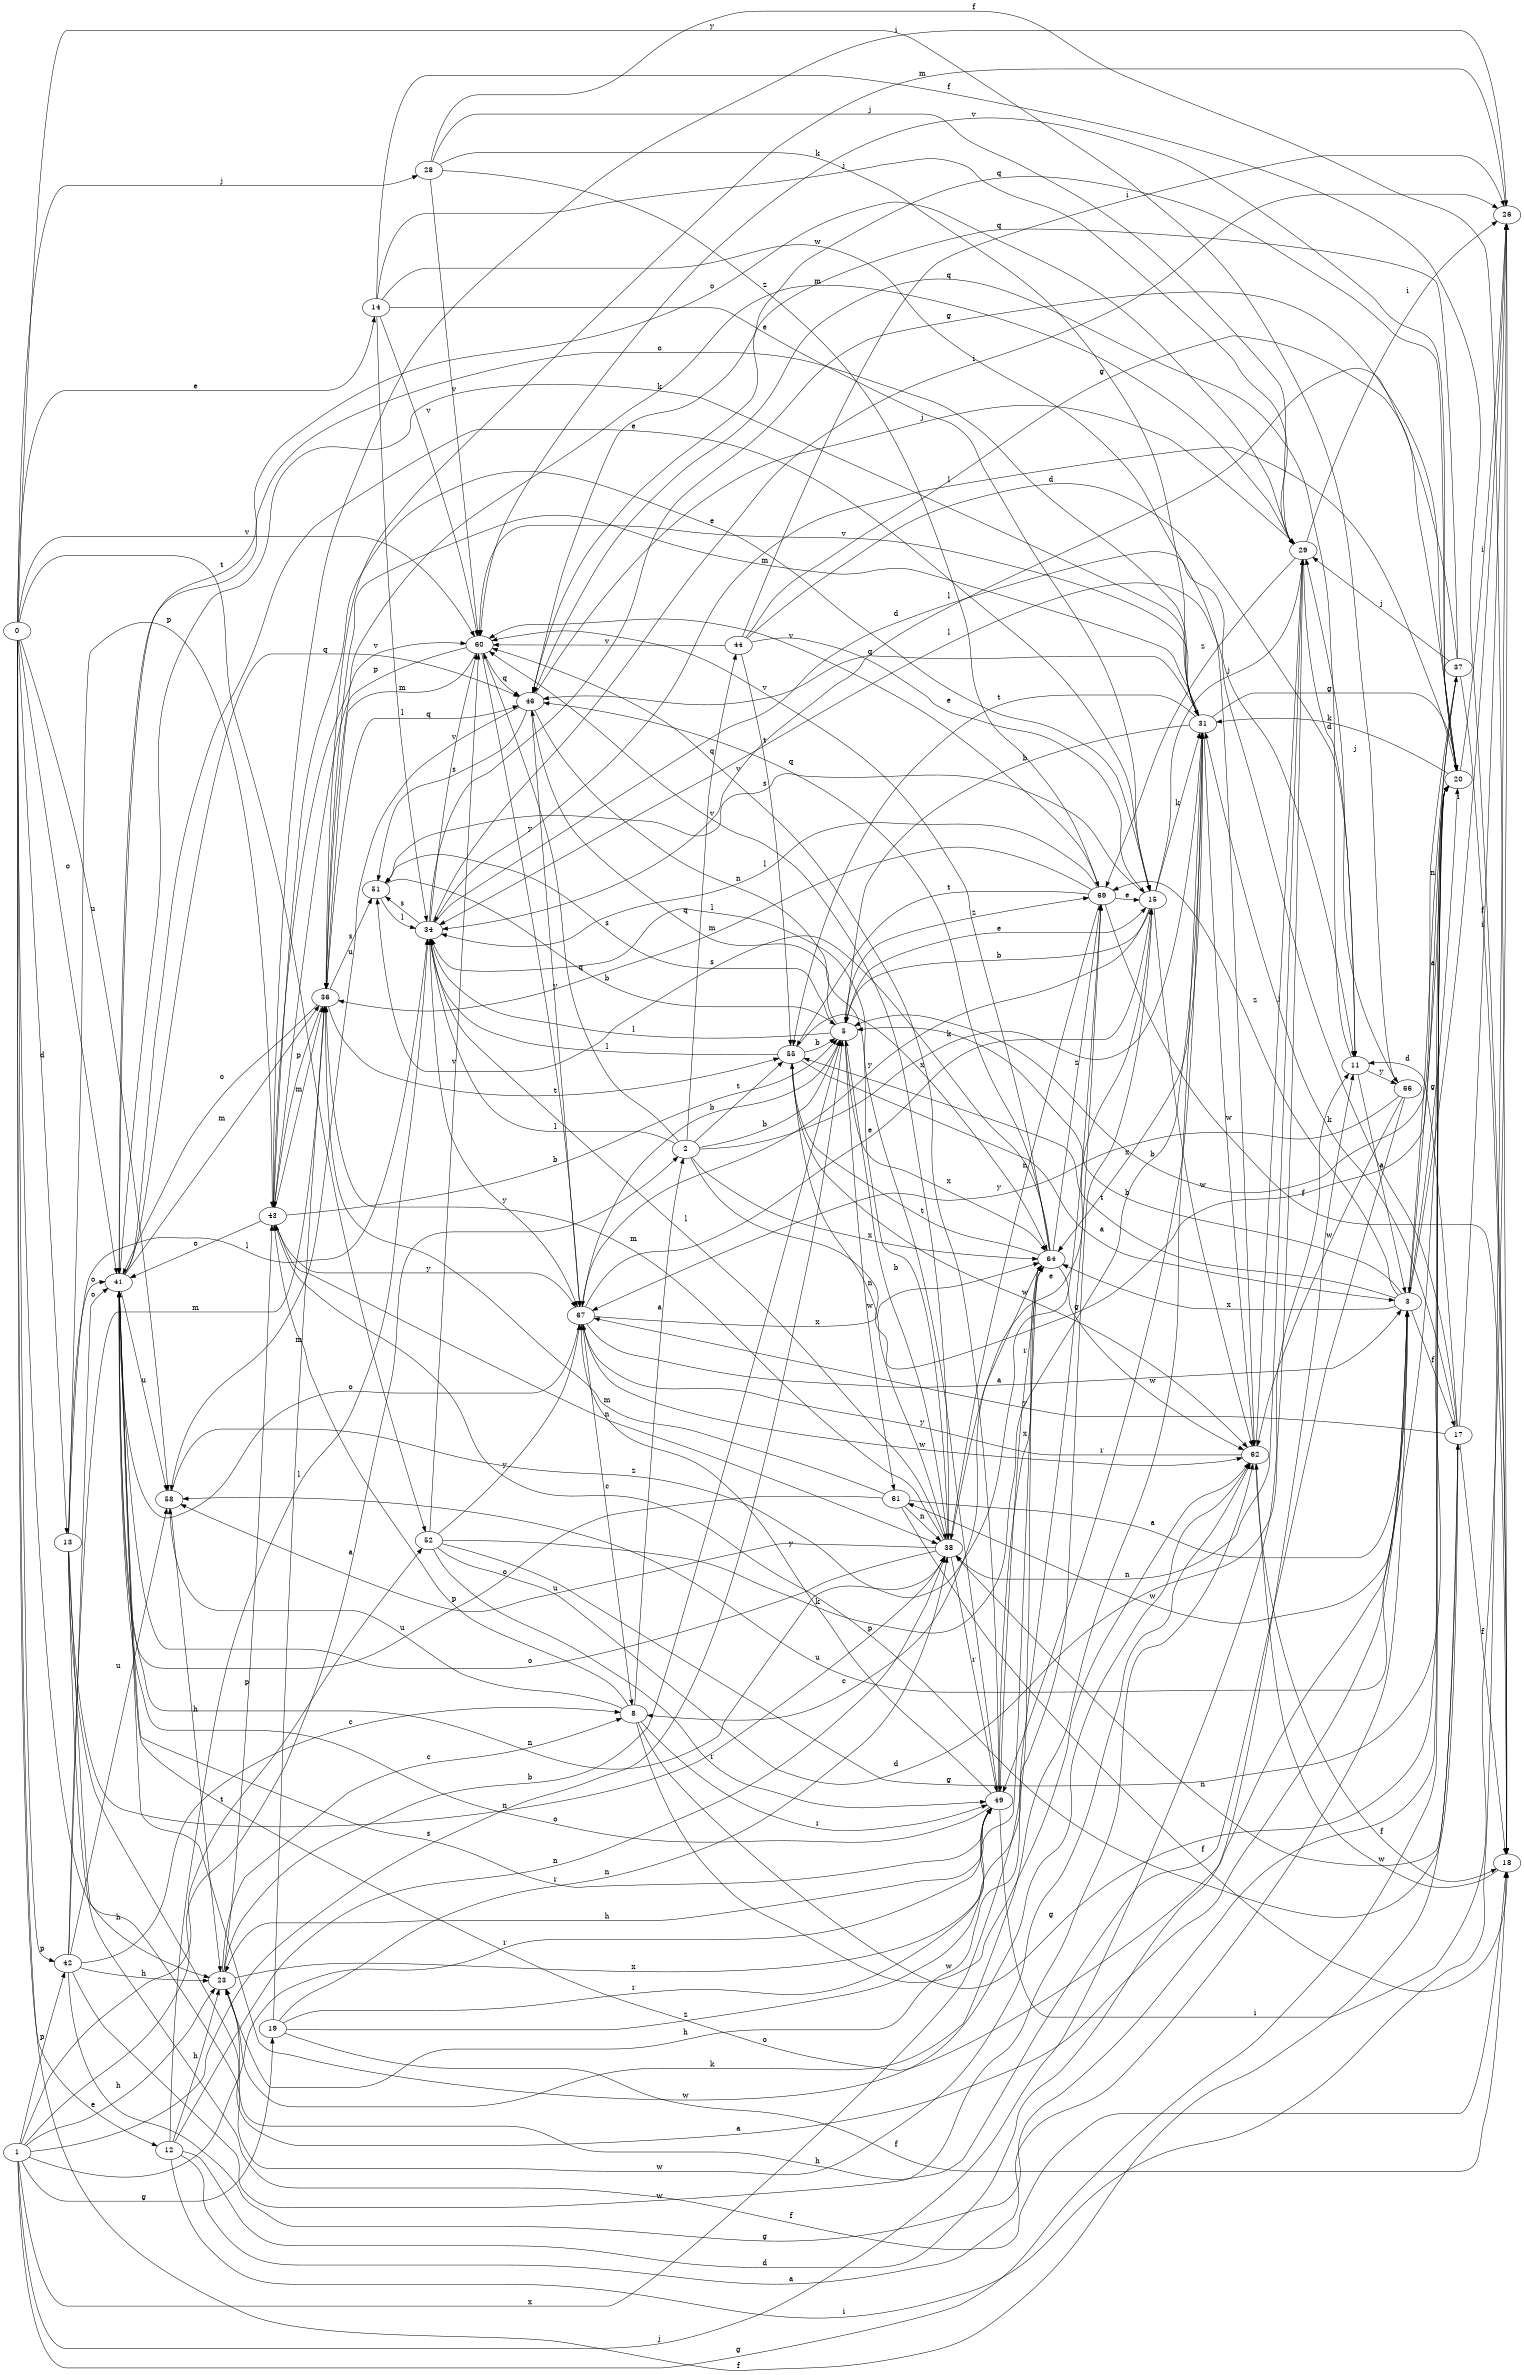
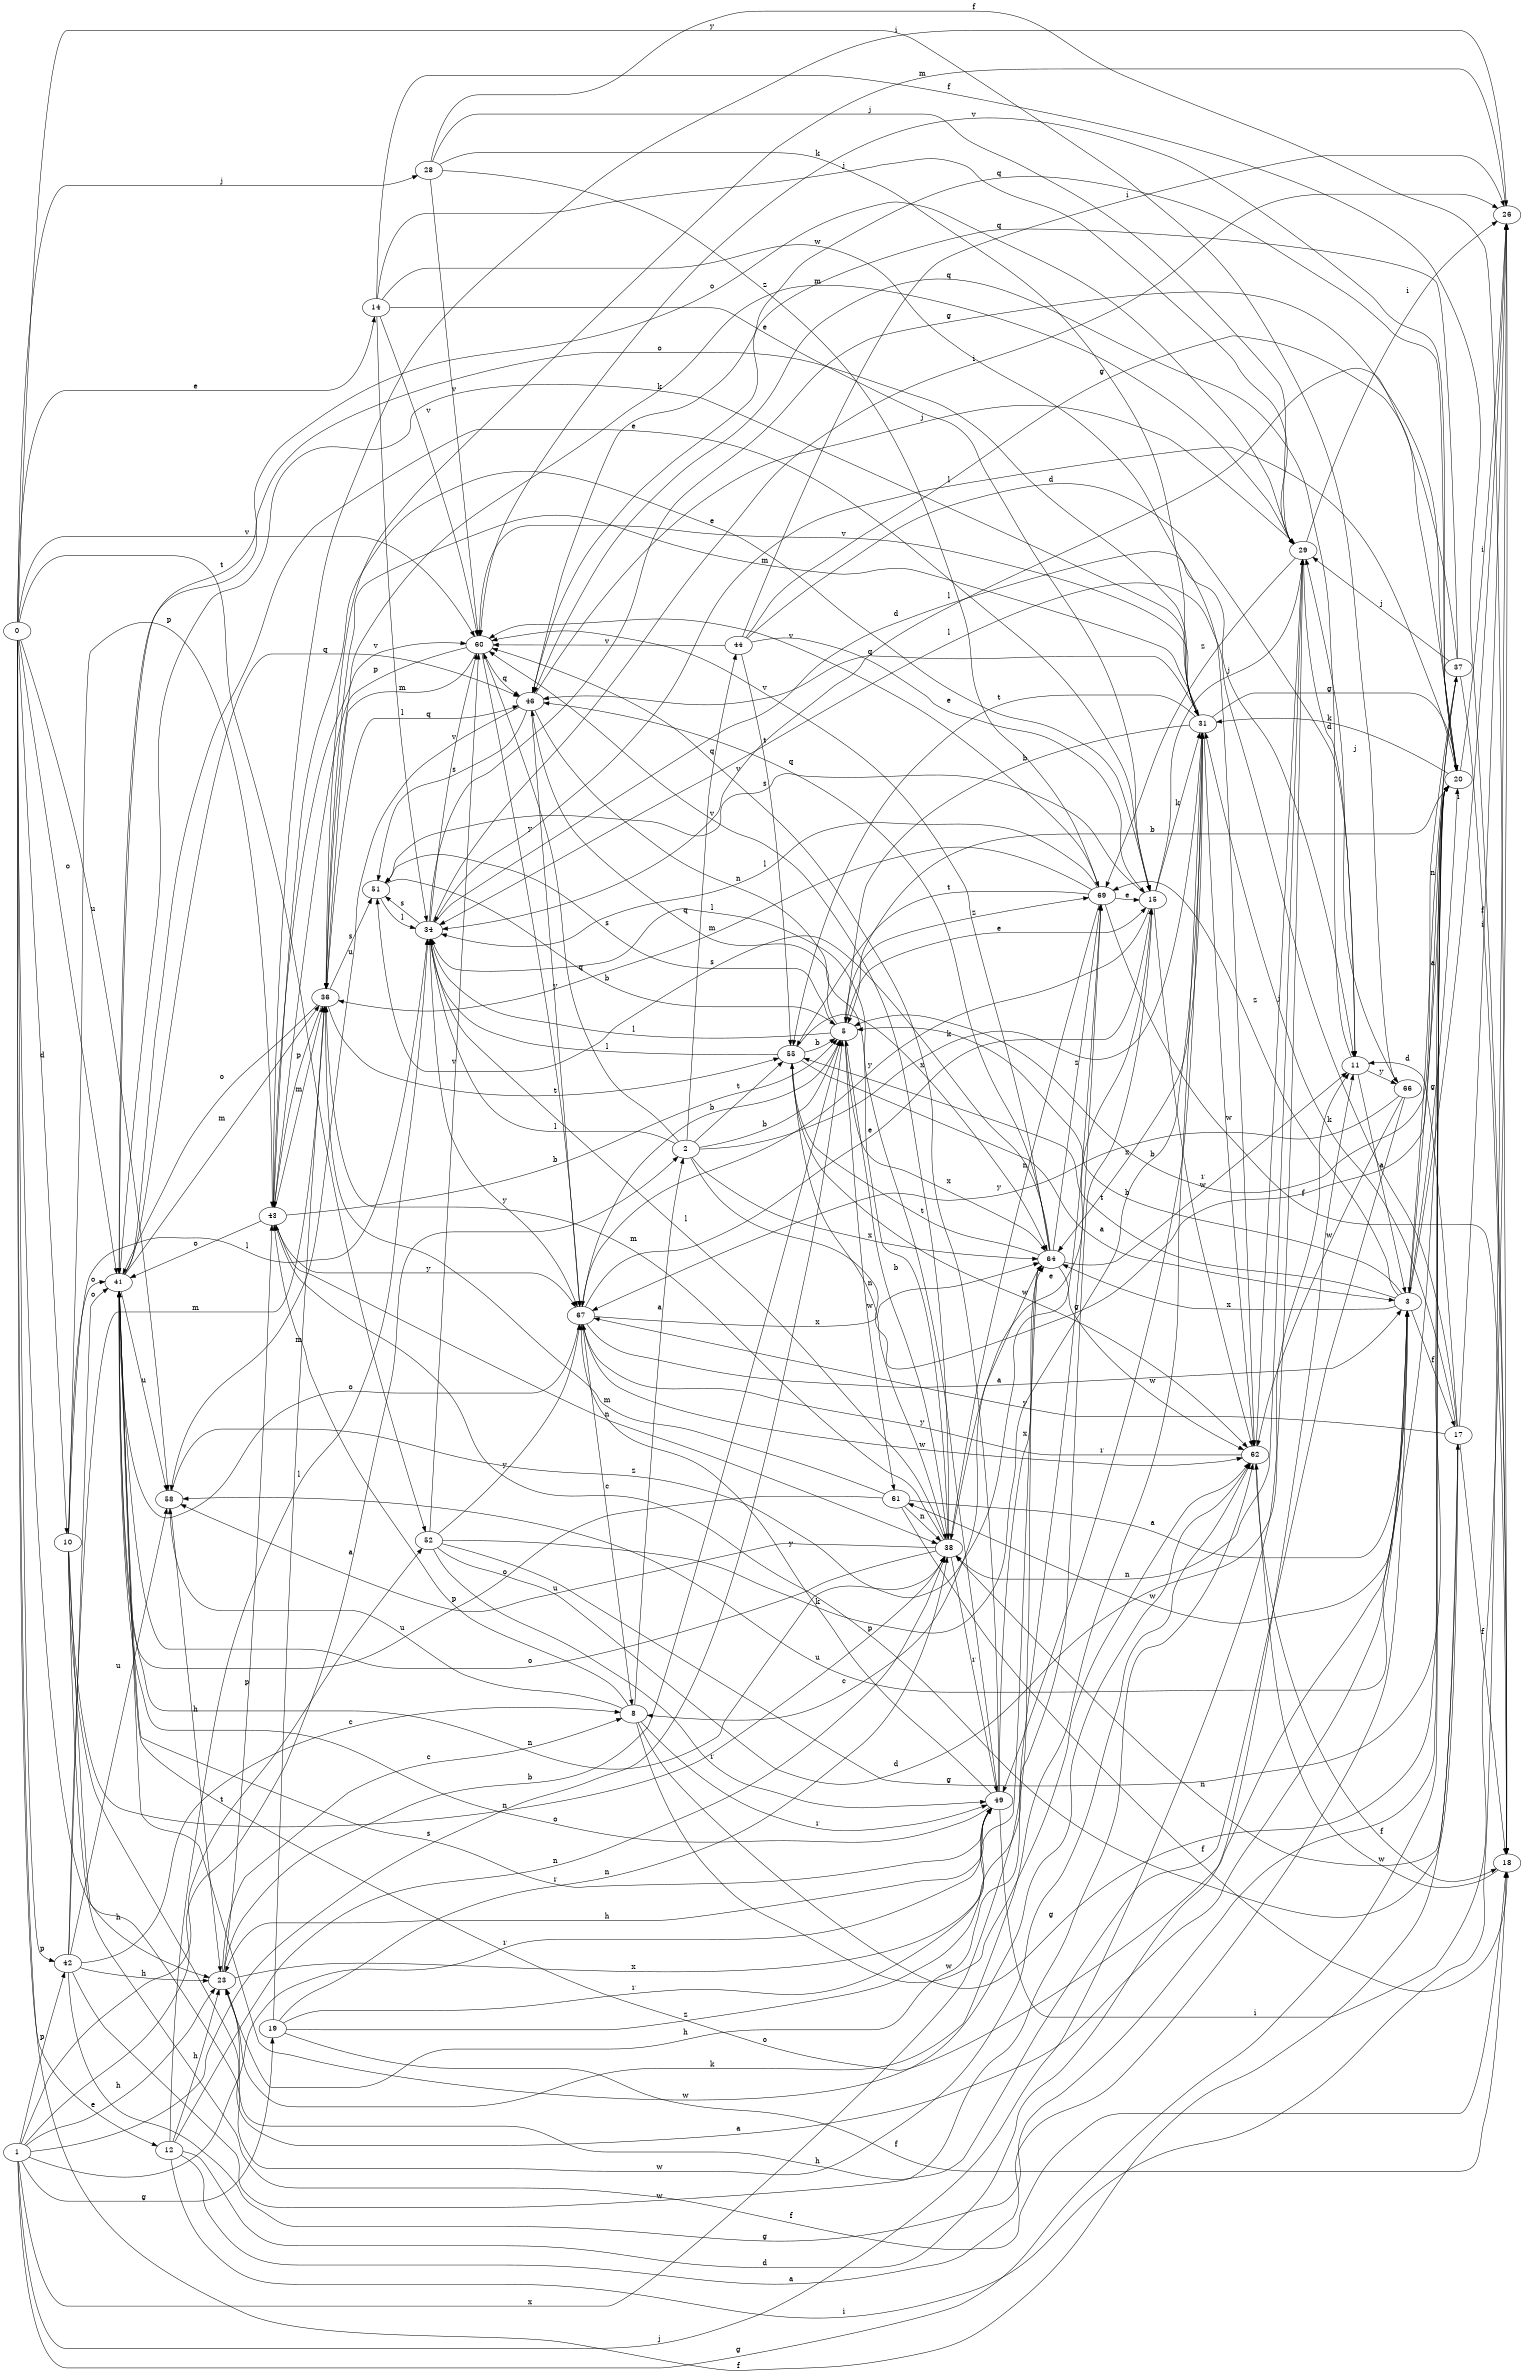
edge "15" -> "5": now "20" -> "5"
node "13": label "13" -> "10"
edge "64" -> "49": now "64" -> "11"
